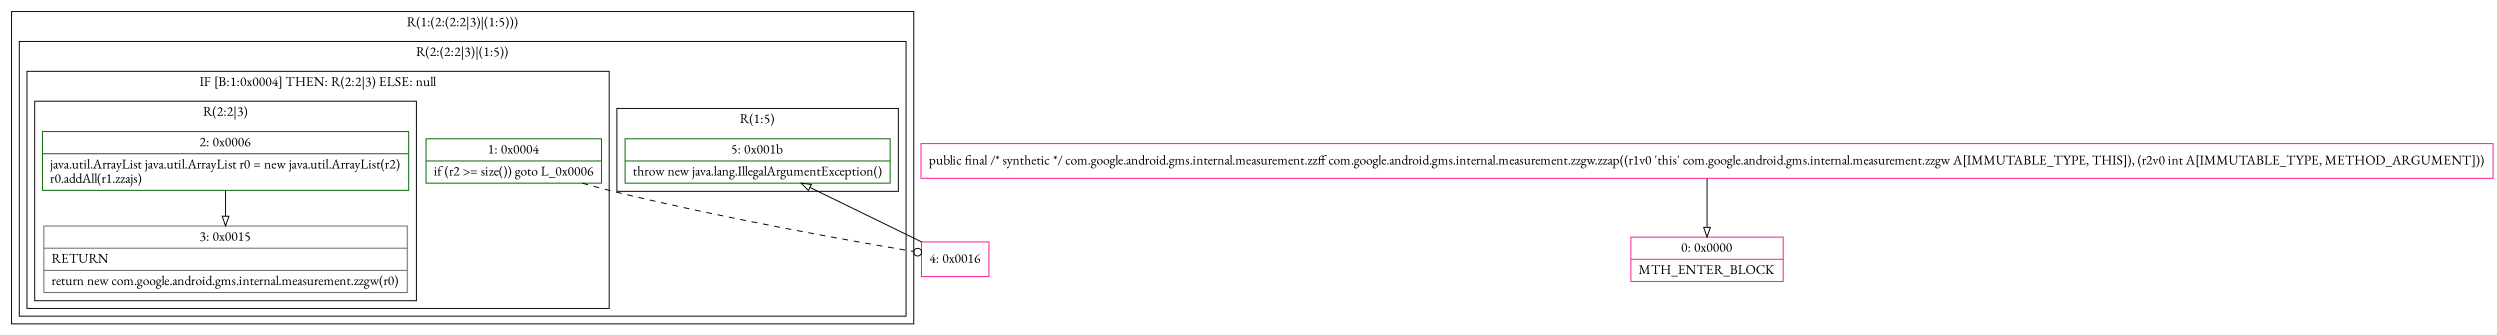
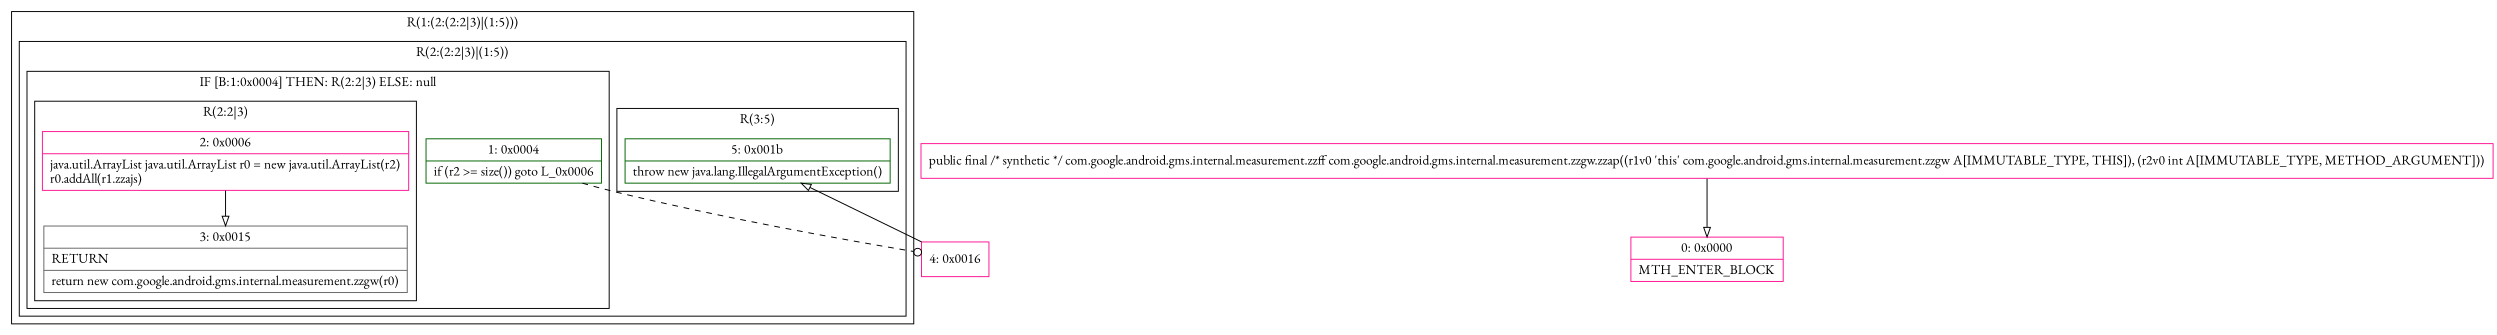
cluster "R(1:5)": label "R(1:5)" -> "R(3:5)"
node "2: 0x0006": color darkgreen -> deeppink
